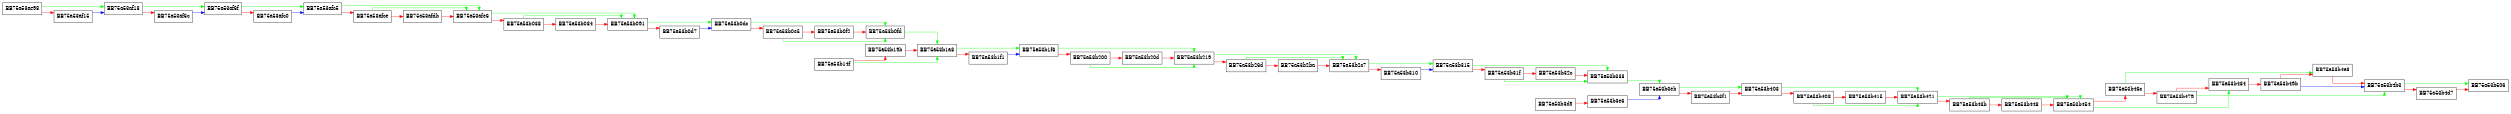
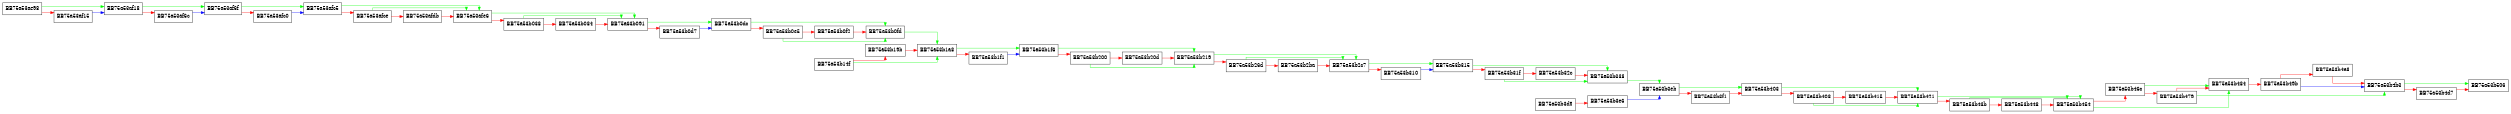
node "BB75a53b091": label "BB75a53b091" -> "BB75a63b091"
edge "BB75a53b46c" -> "BB75a53b4a8": now "BB75a53b46c" -> "BB75a53b484"
